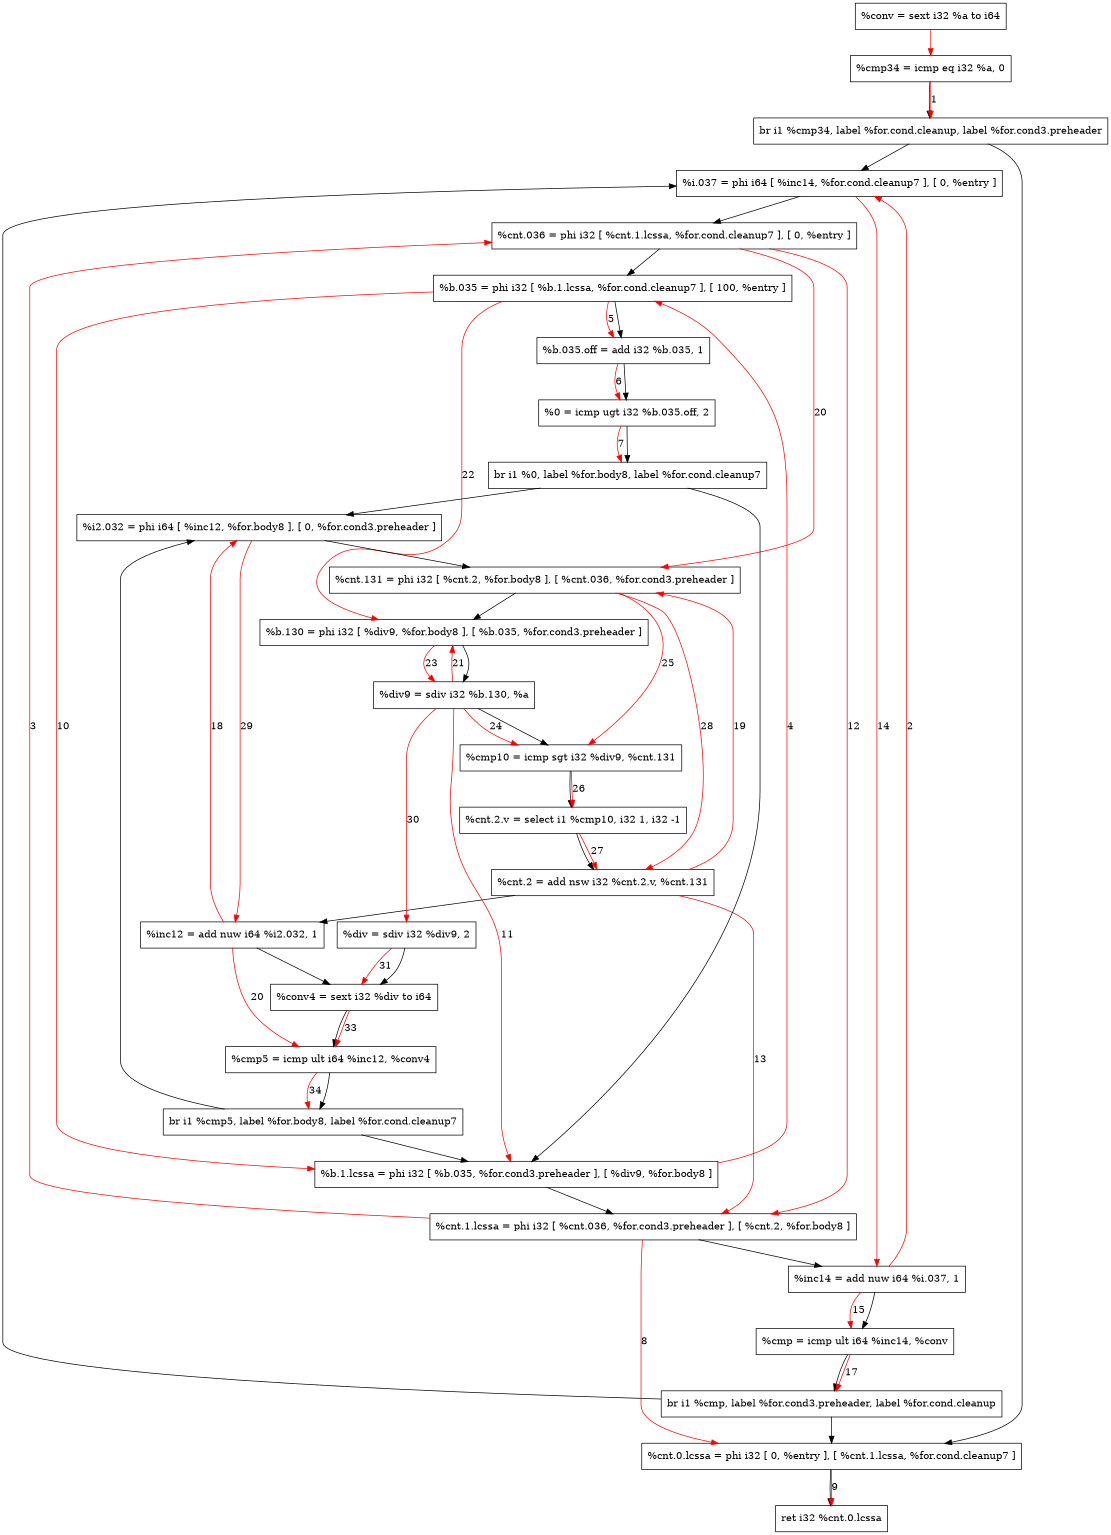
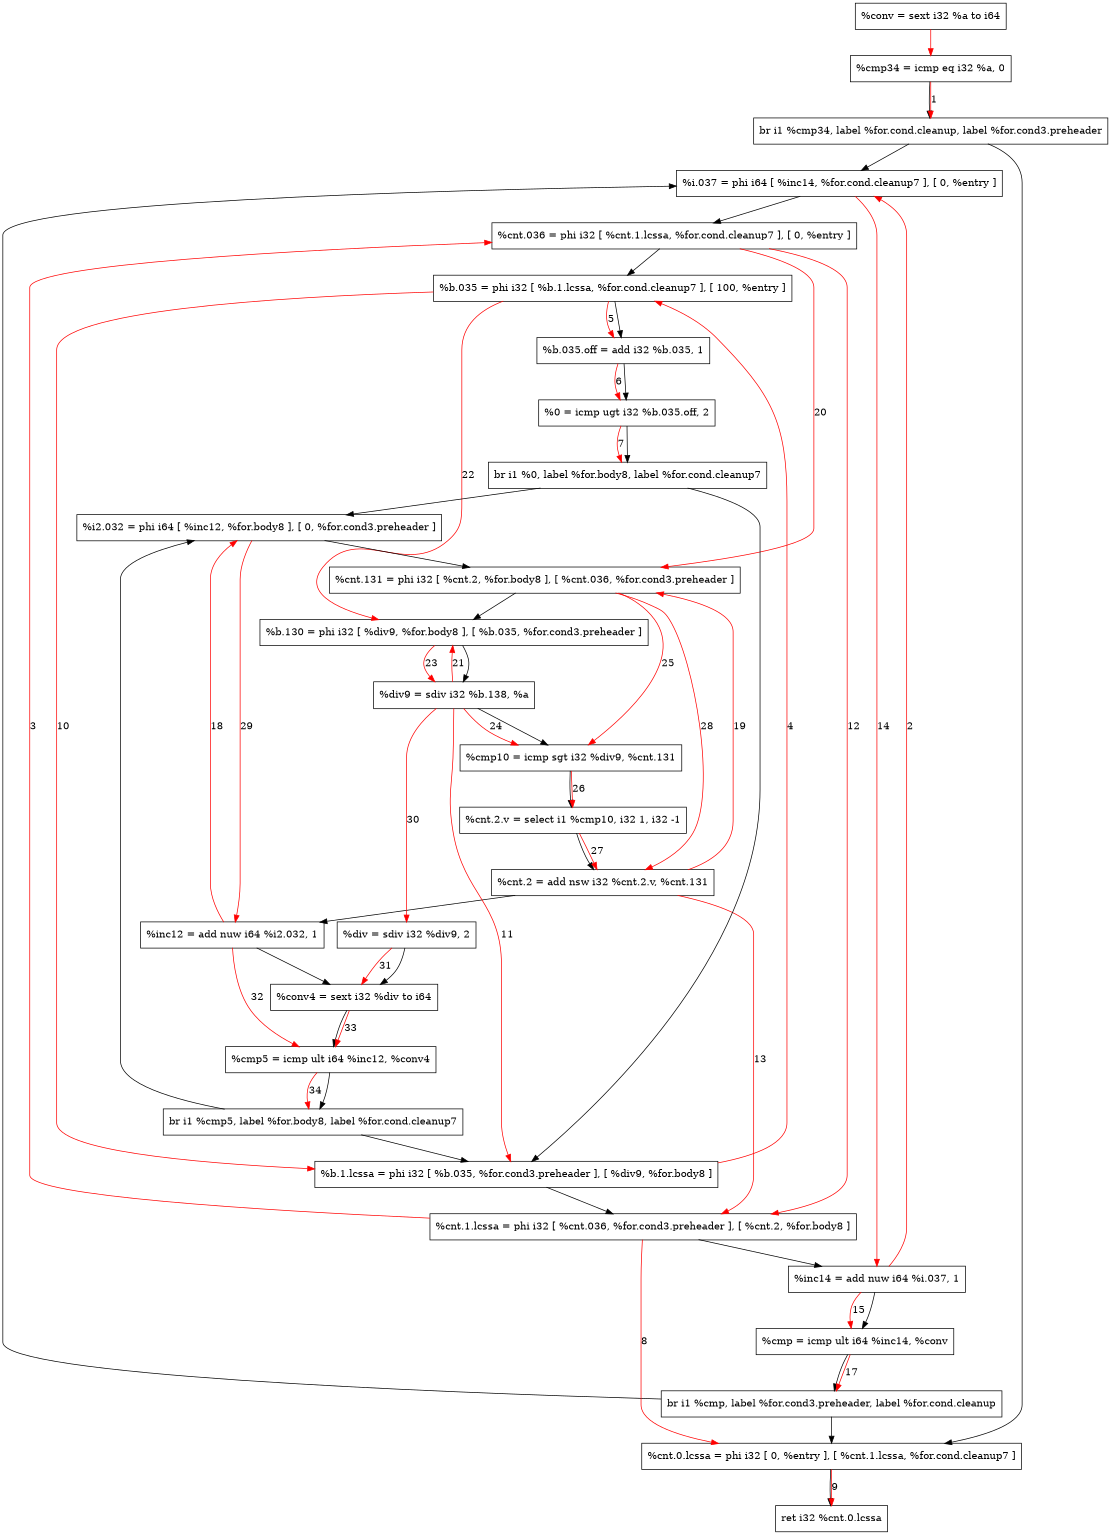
node "%div9 = sdiv i32 %b.130, %a": label "%div9 = sdiv i32 %b.130, %a" -> "%div9 = sdiv i32 %b.138, %a"
edge "%inc12 = add nuw i64 %i2.032, 1" -> "%cmp5 = icmp ult i64 %inc12, %conv4": label "20" -> "32"
